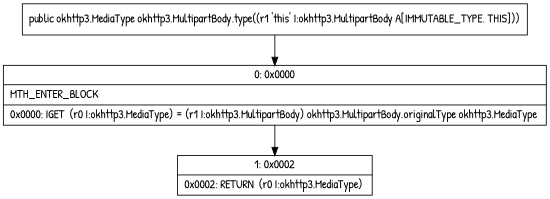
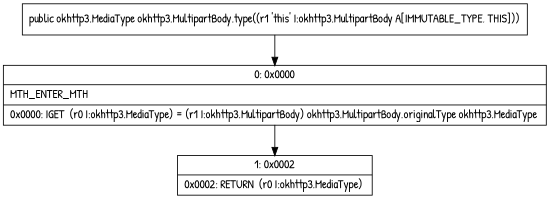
node "0: 0x0000": text "MTH_ENTER_BLOCK" -> "MTH_ENTER_MTH"
